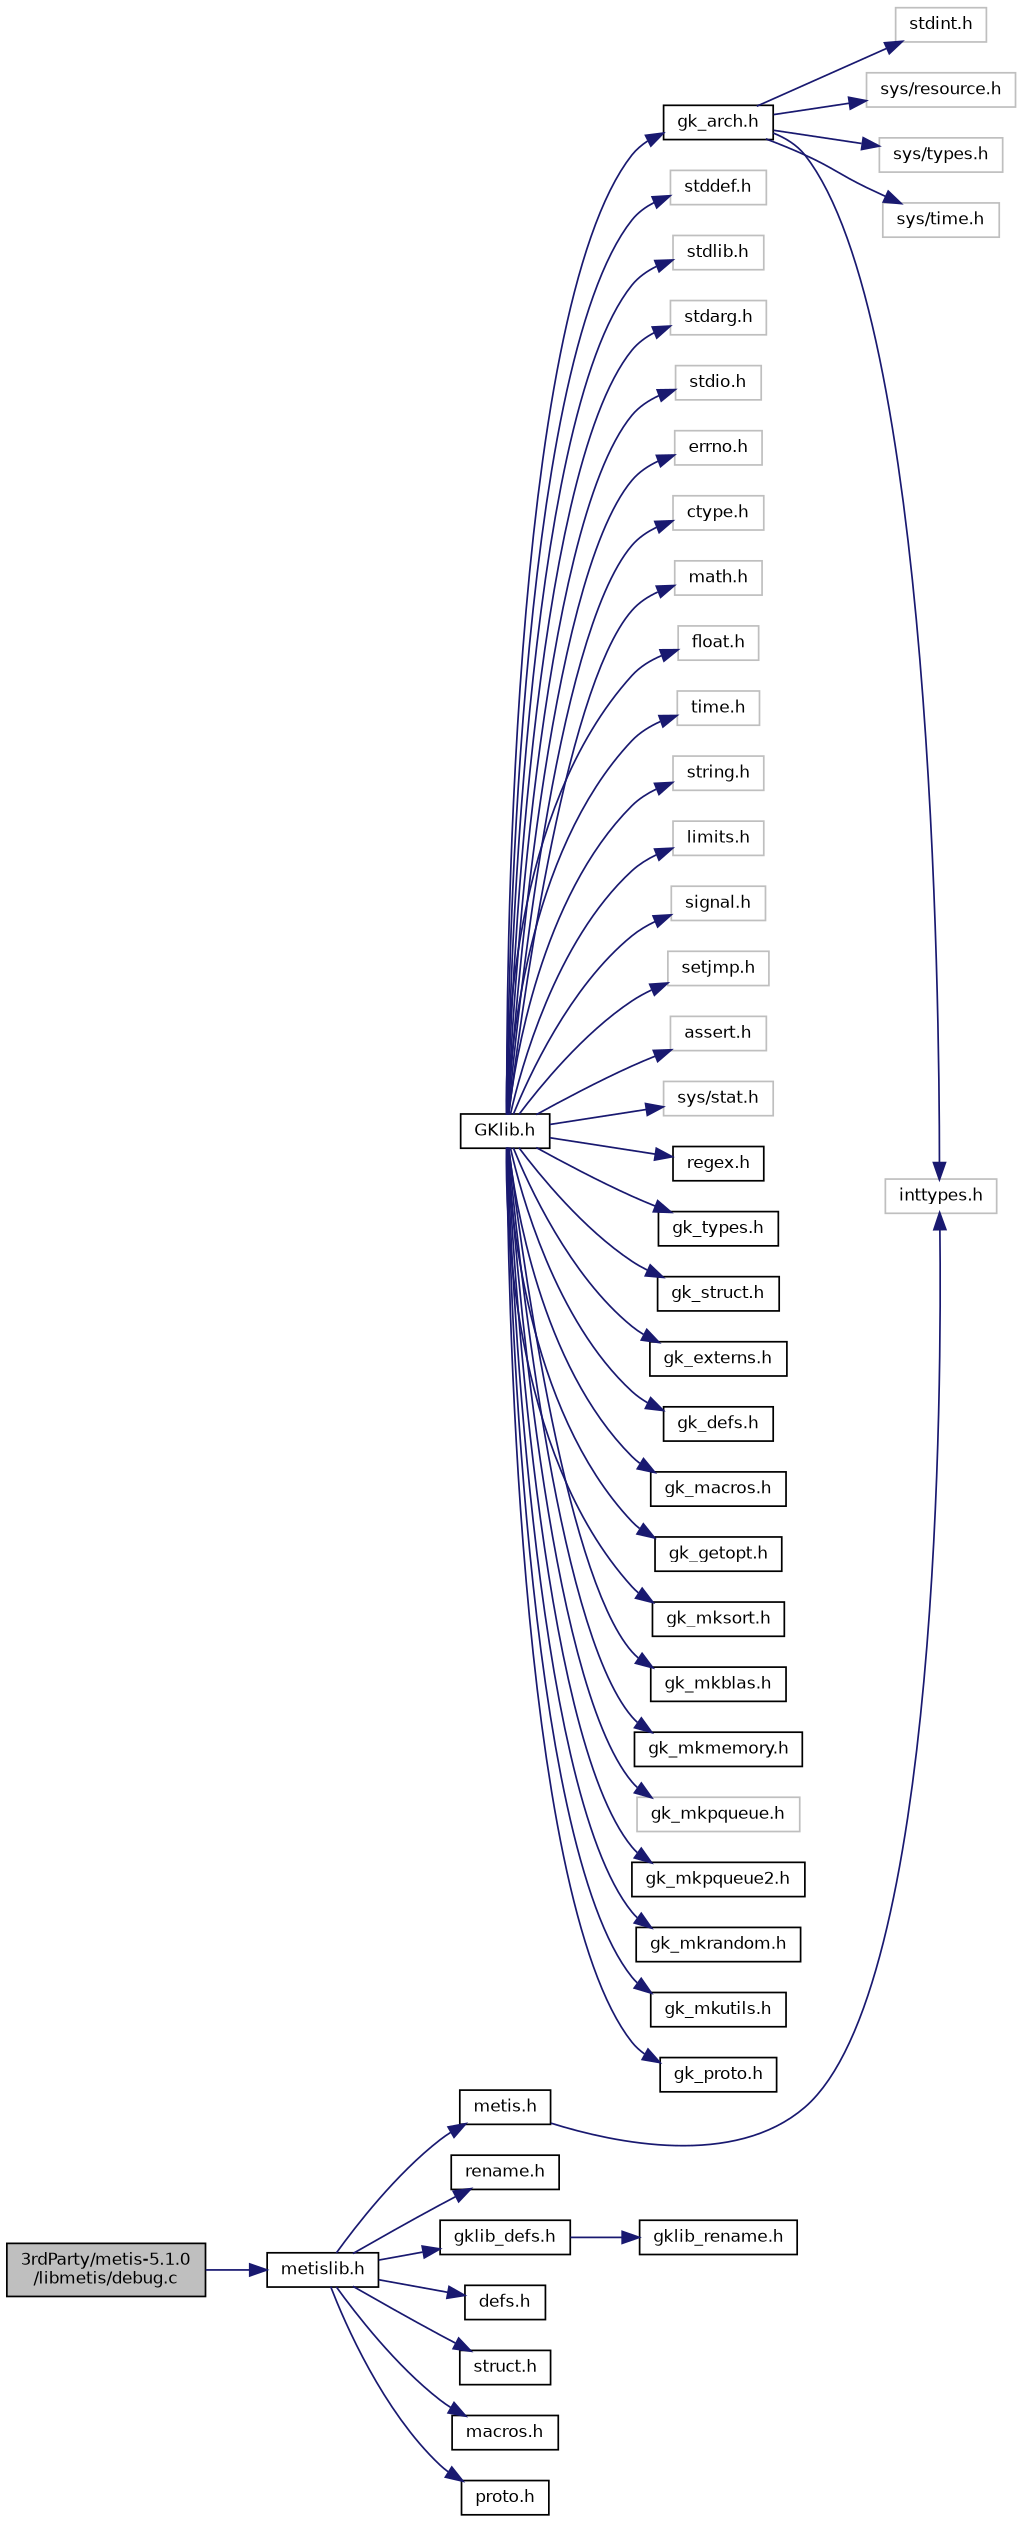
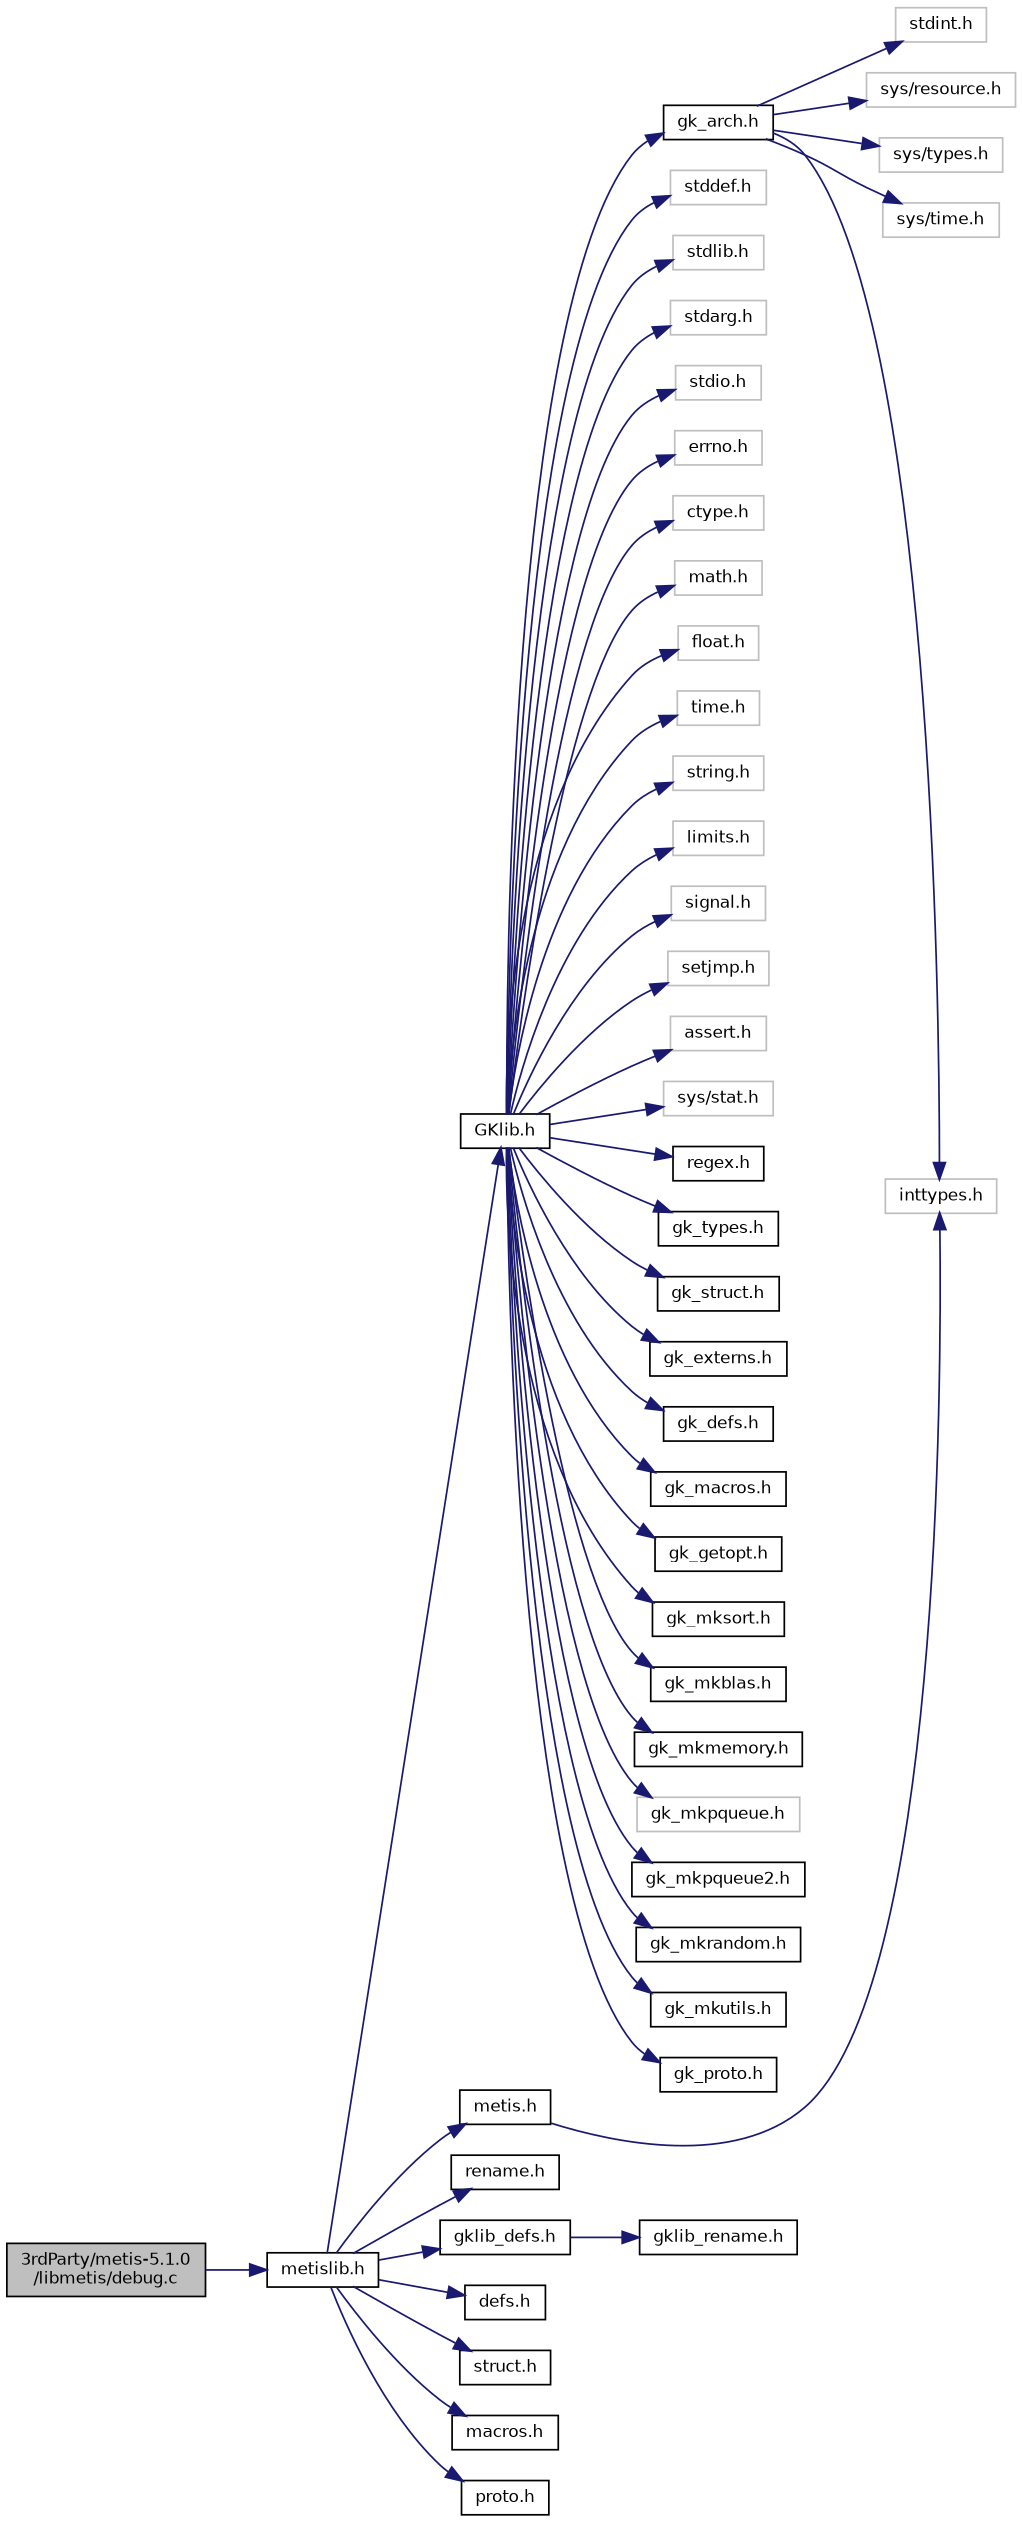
edge "metislib.h" -> "GKlib.h": added
